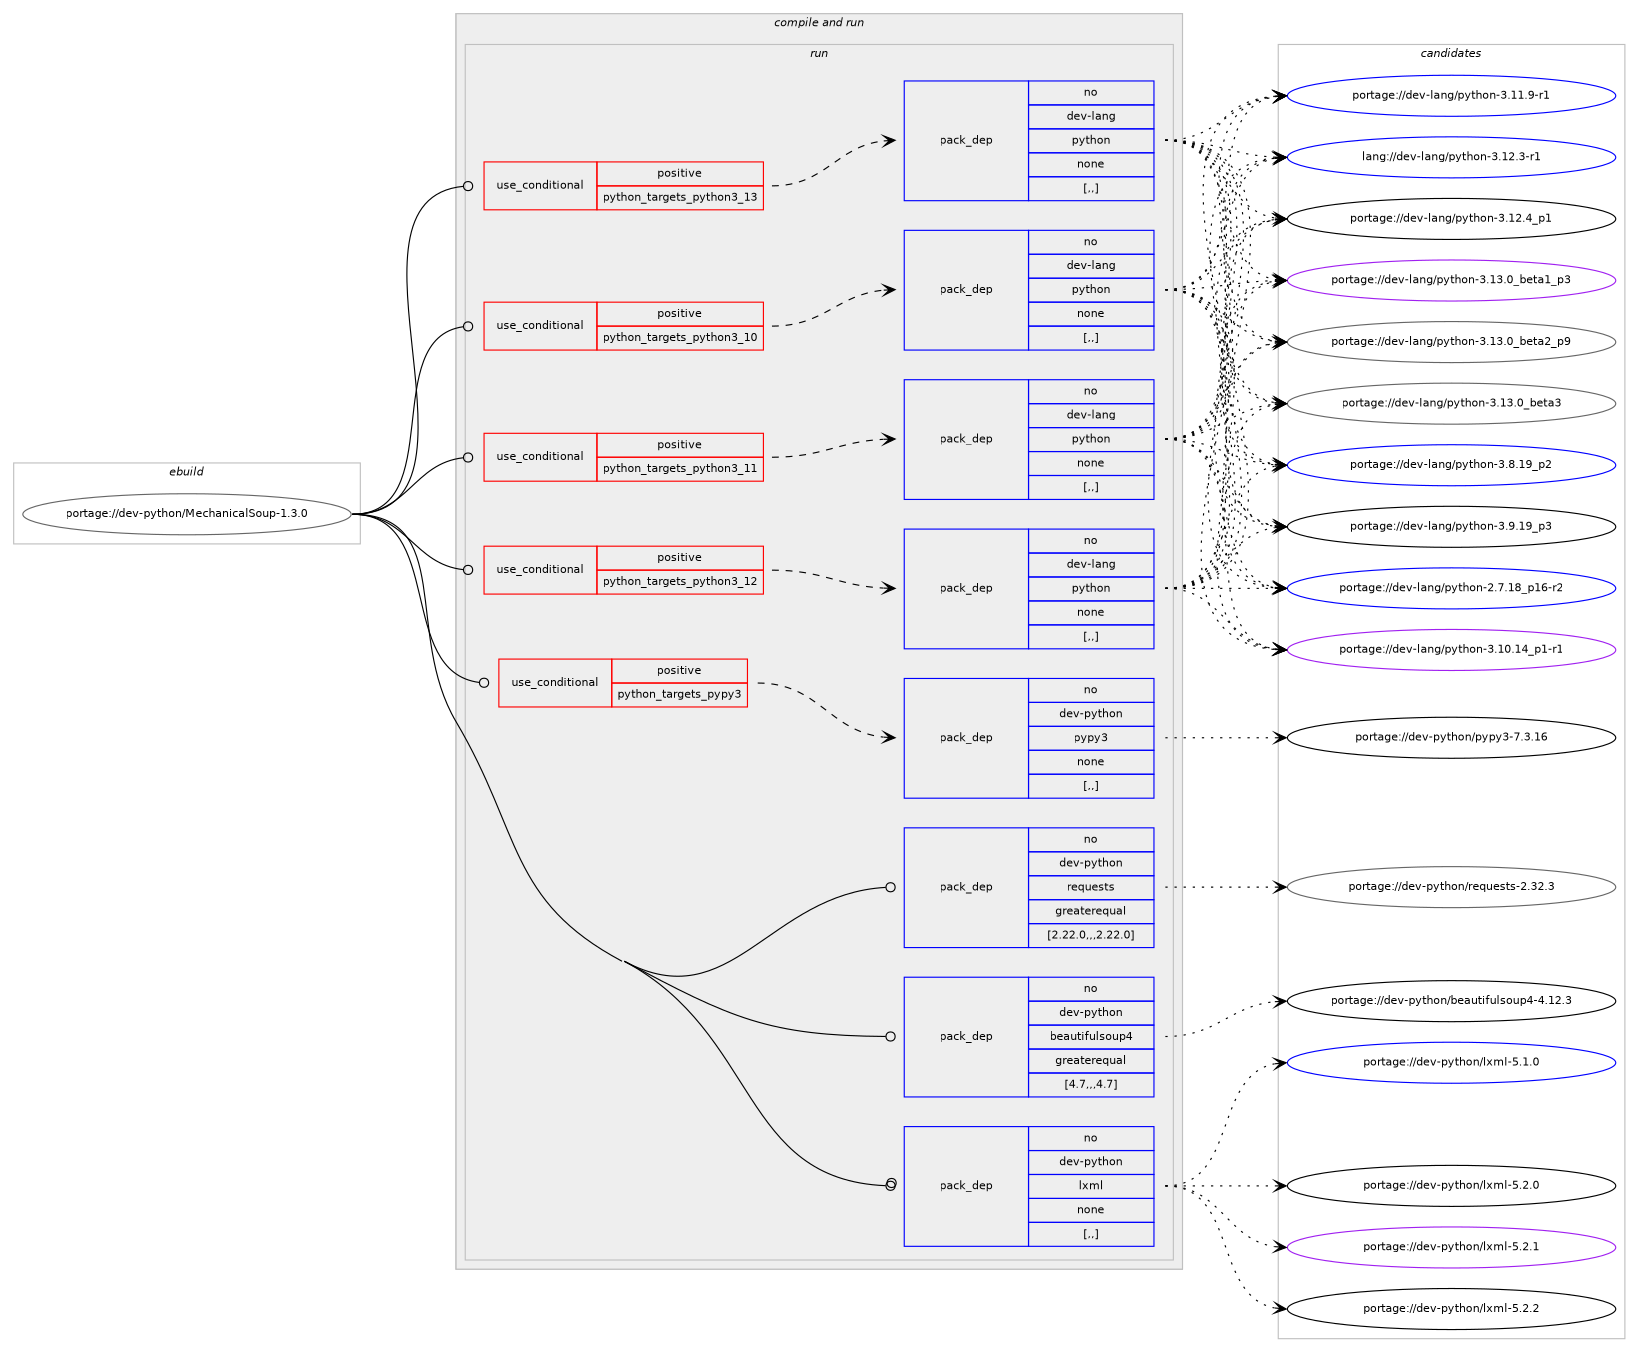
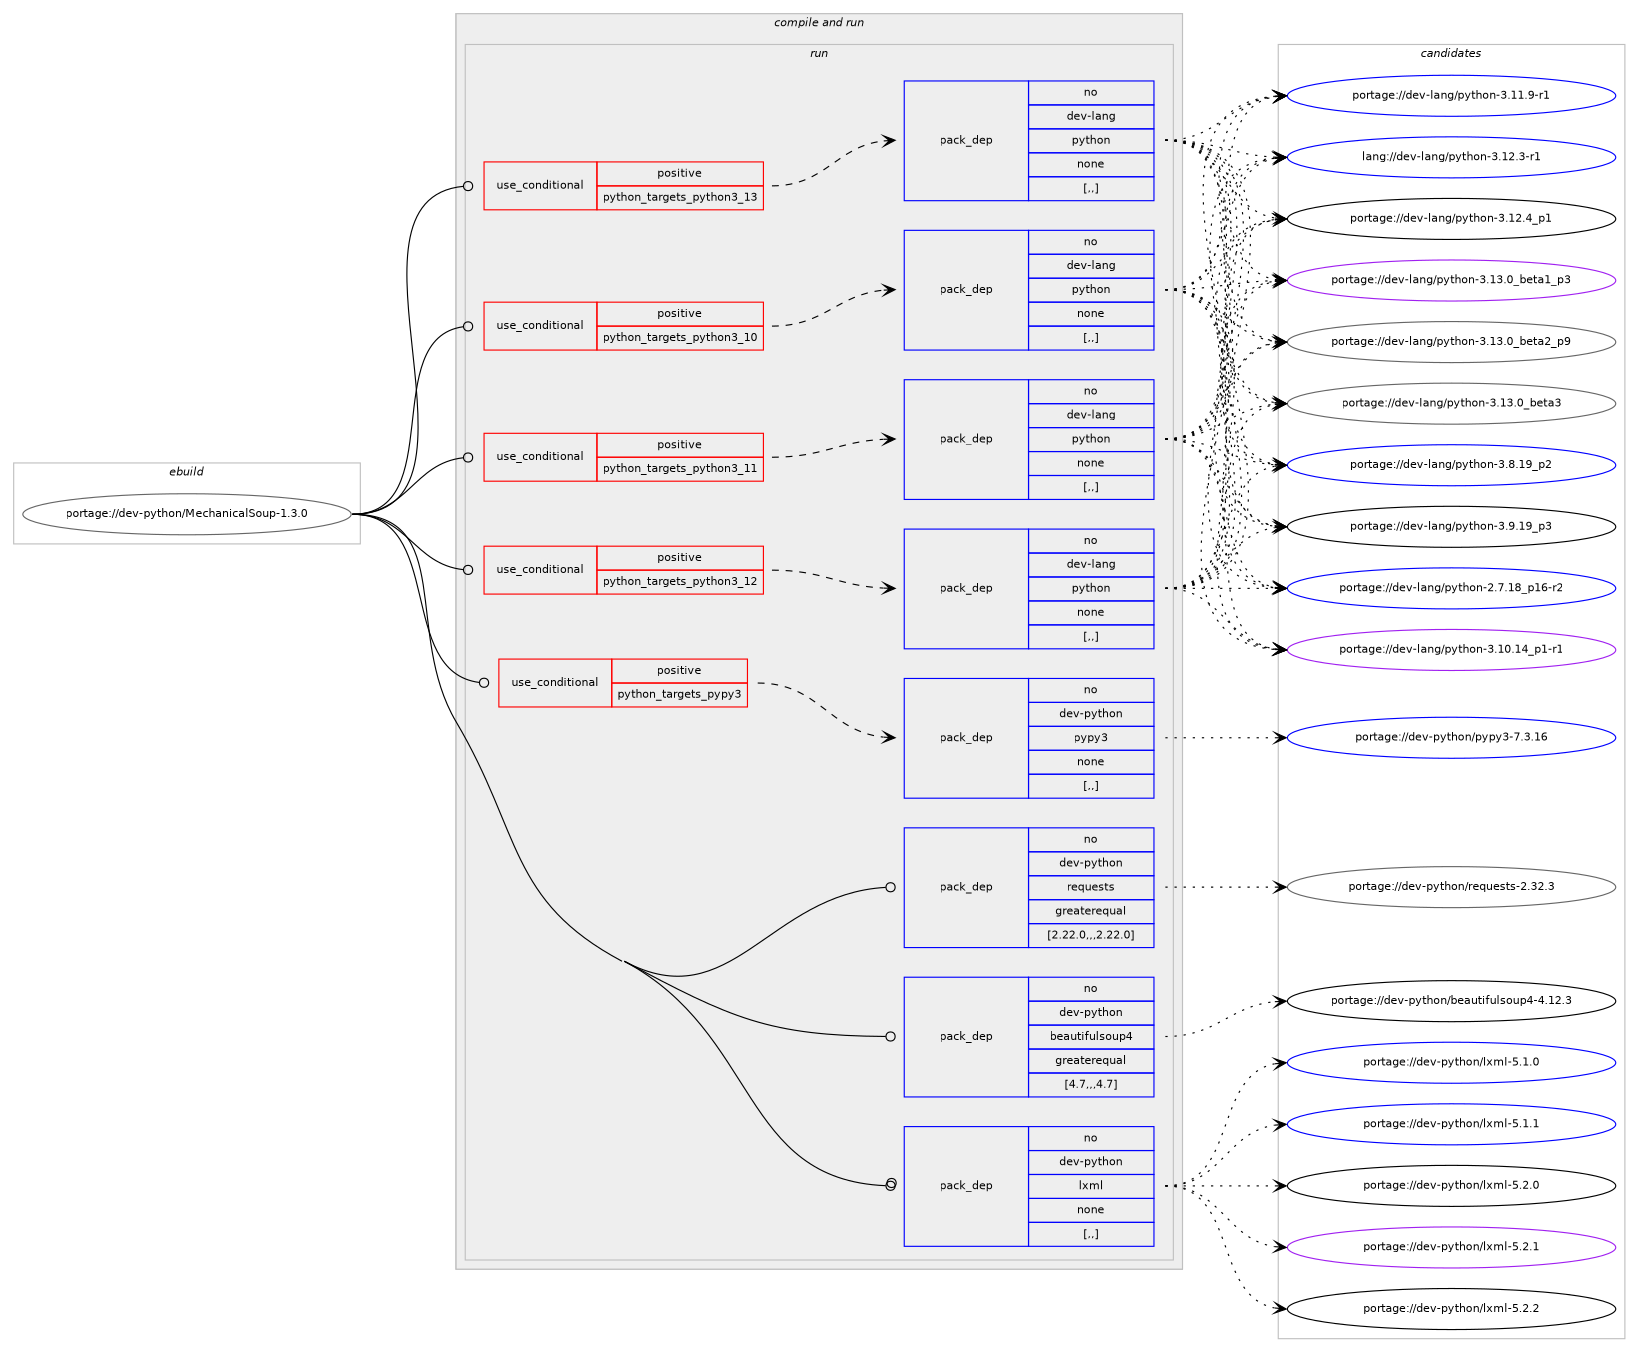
node "portage://dev-python/pypy3-7.3.16": color black -> blue
node "portage://dev-python/lxml-5.1.1": added
